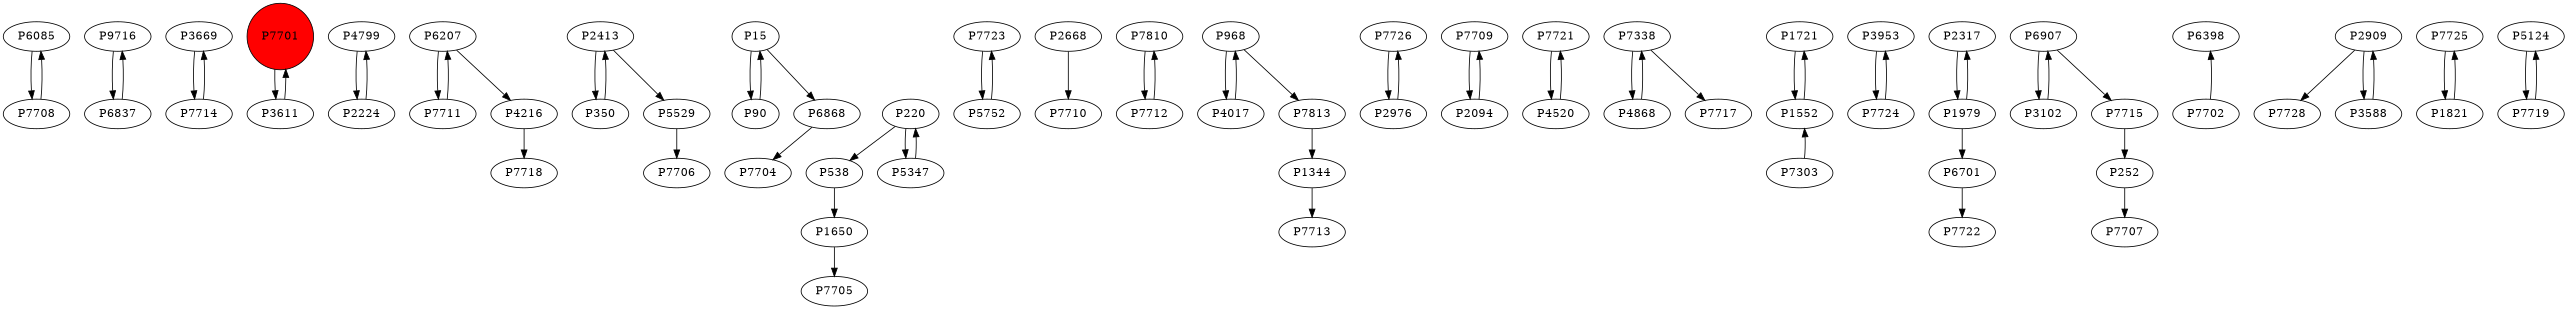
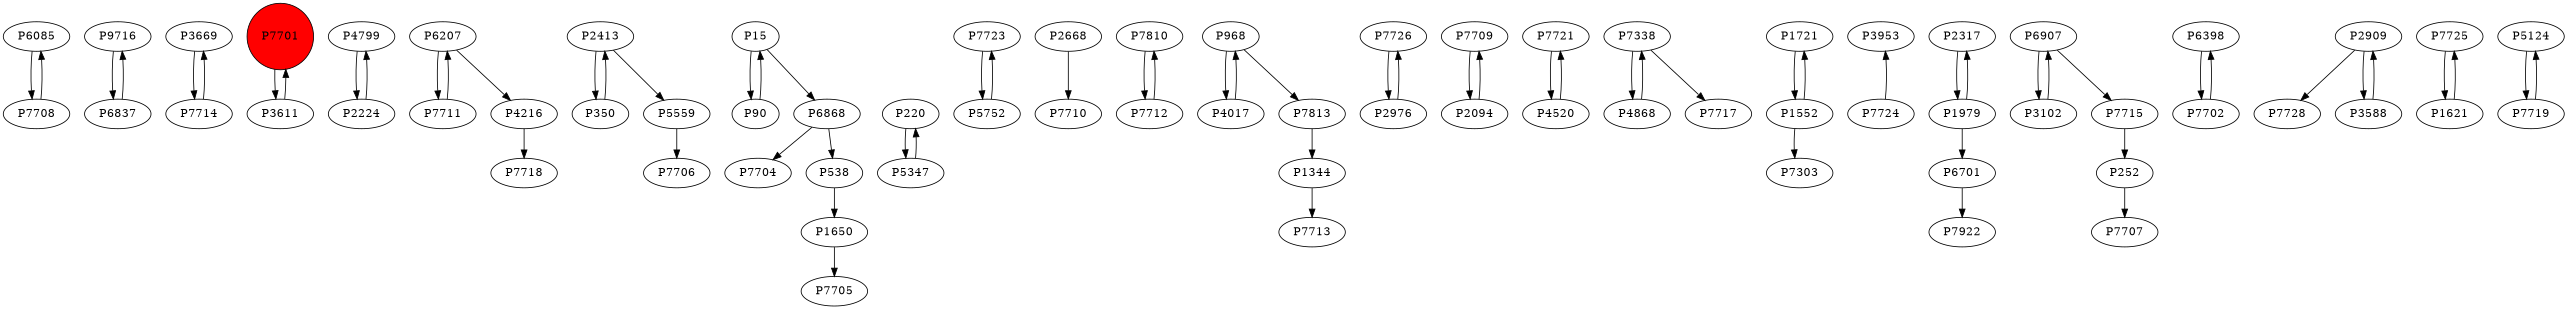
edge "P3953" -> "P7724": removed
edge "P6398" -> "P7702": added
node "P5529": label "P5529" -> "P5559"
node "P1821": label "P1821" -> "P1621"
edge "P220" -> "P538": now "P6868" -> "P538"
edge "P7303" -> "P1552": reversed
node "P7722": label "P7722" -> "P7922"
